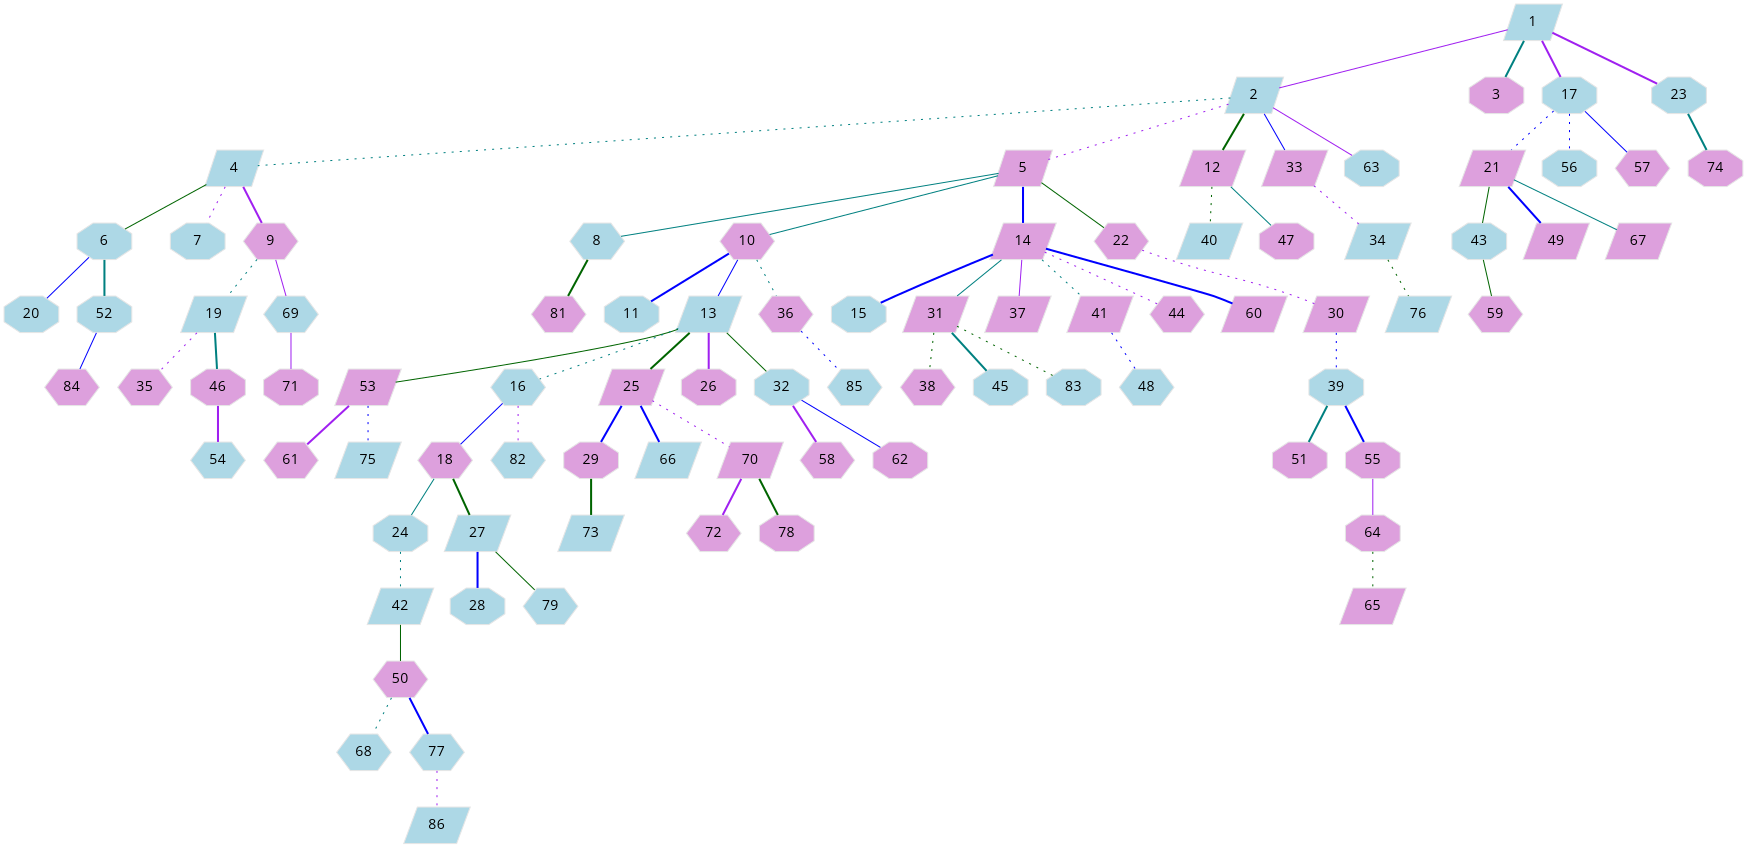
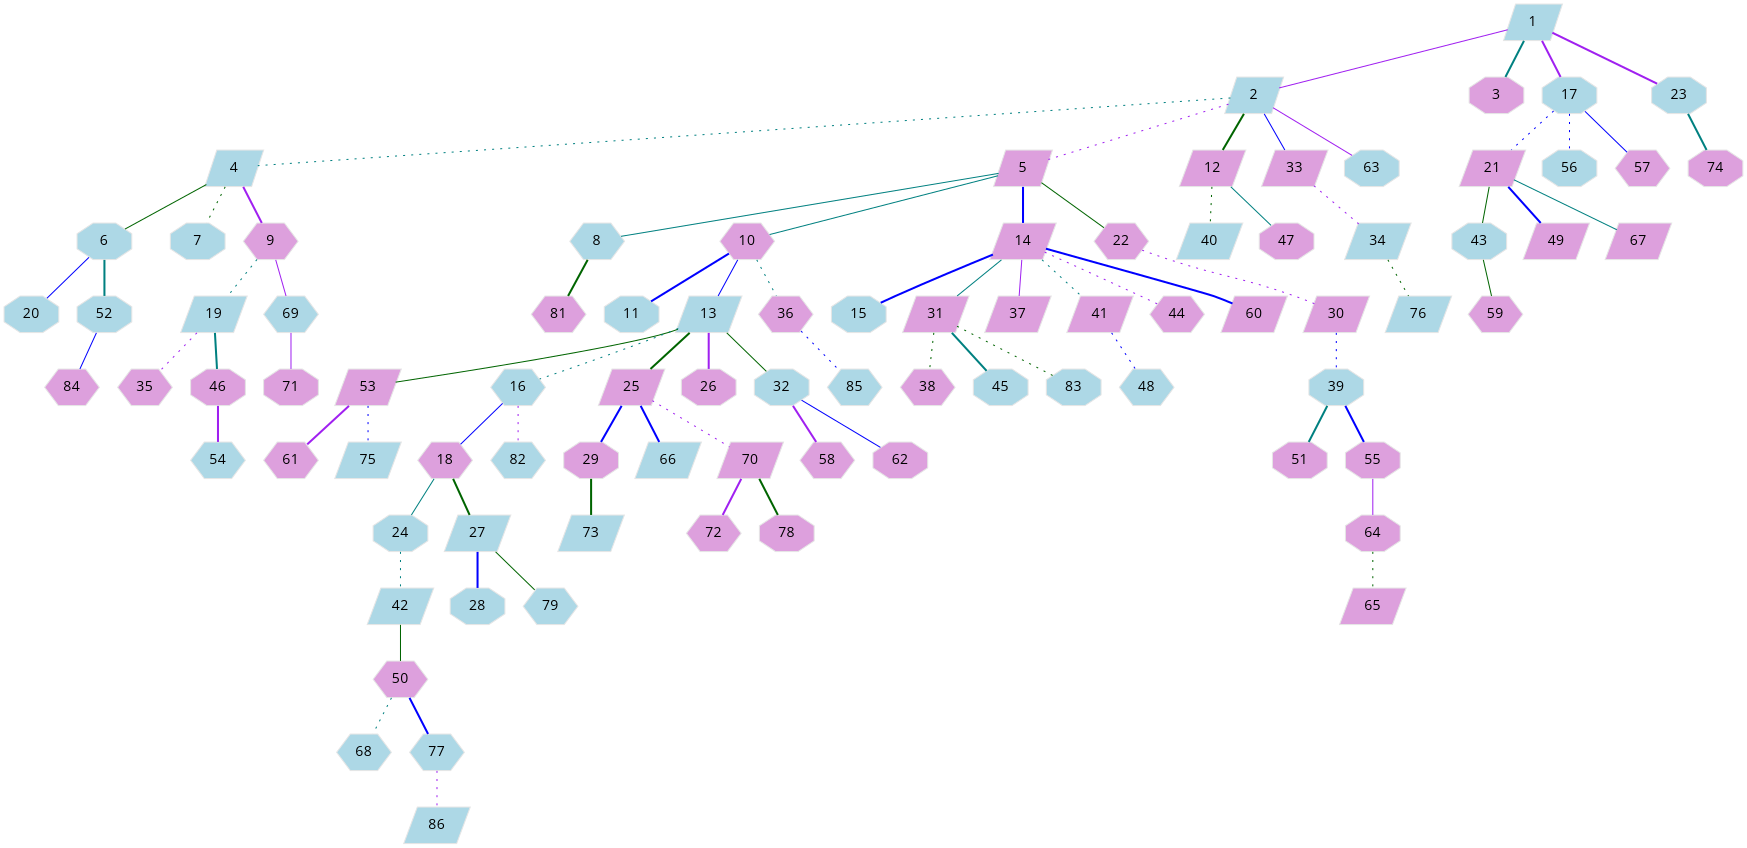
edge "4" -- "7": color purple -> darkgreen
